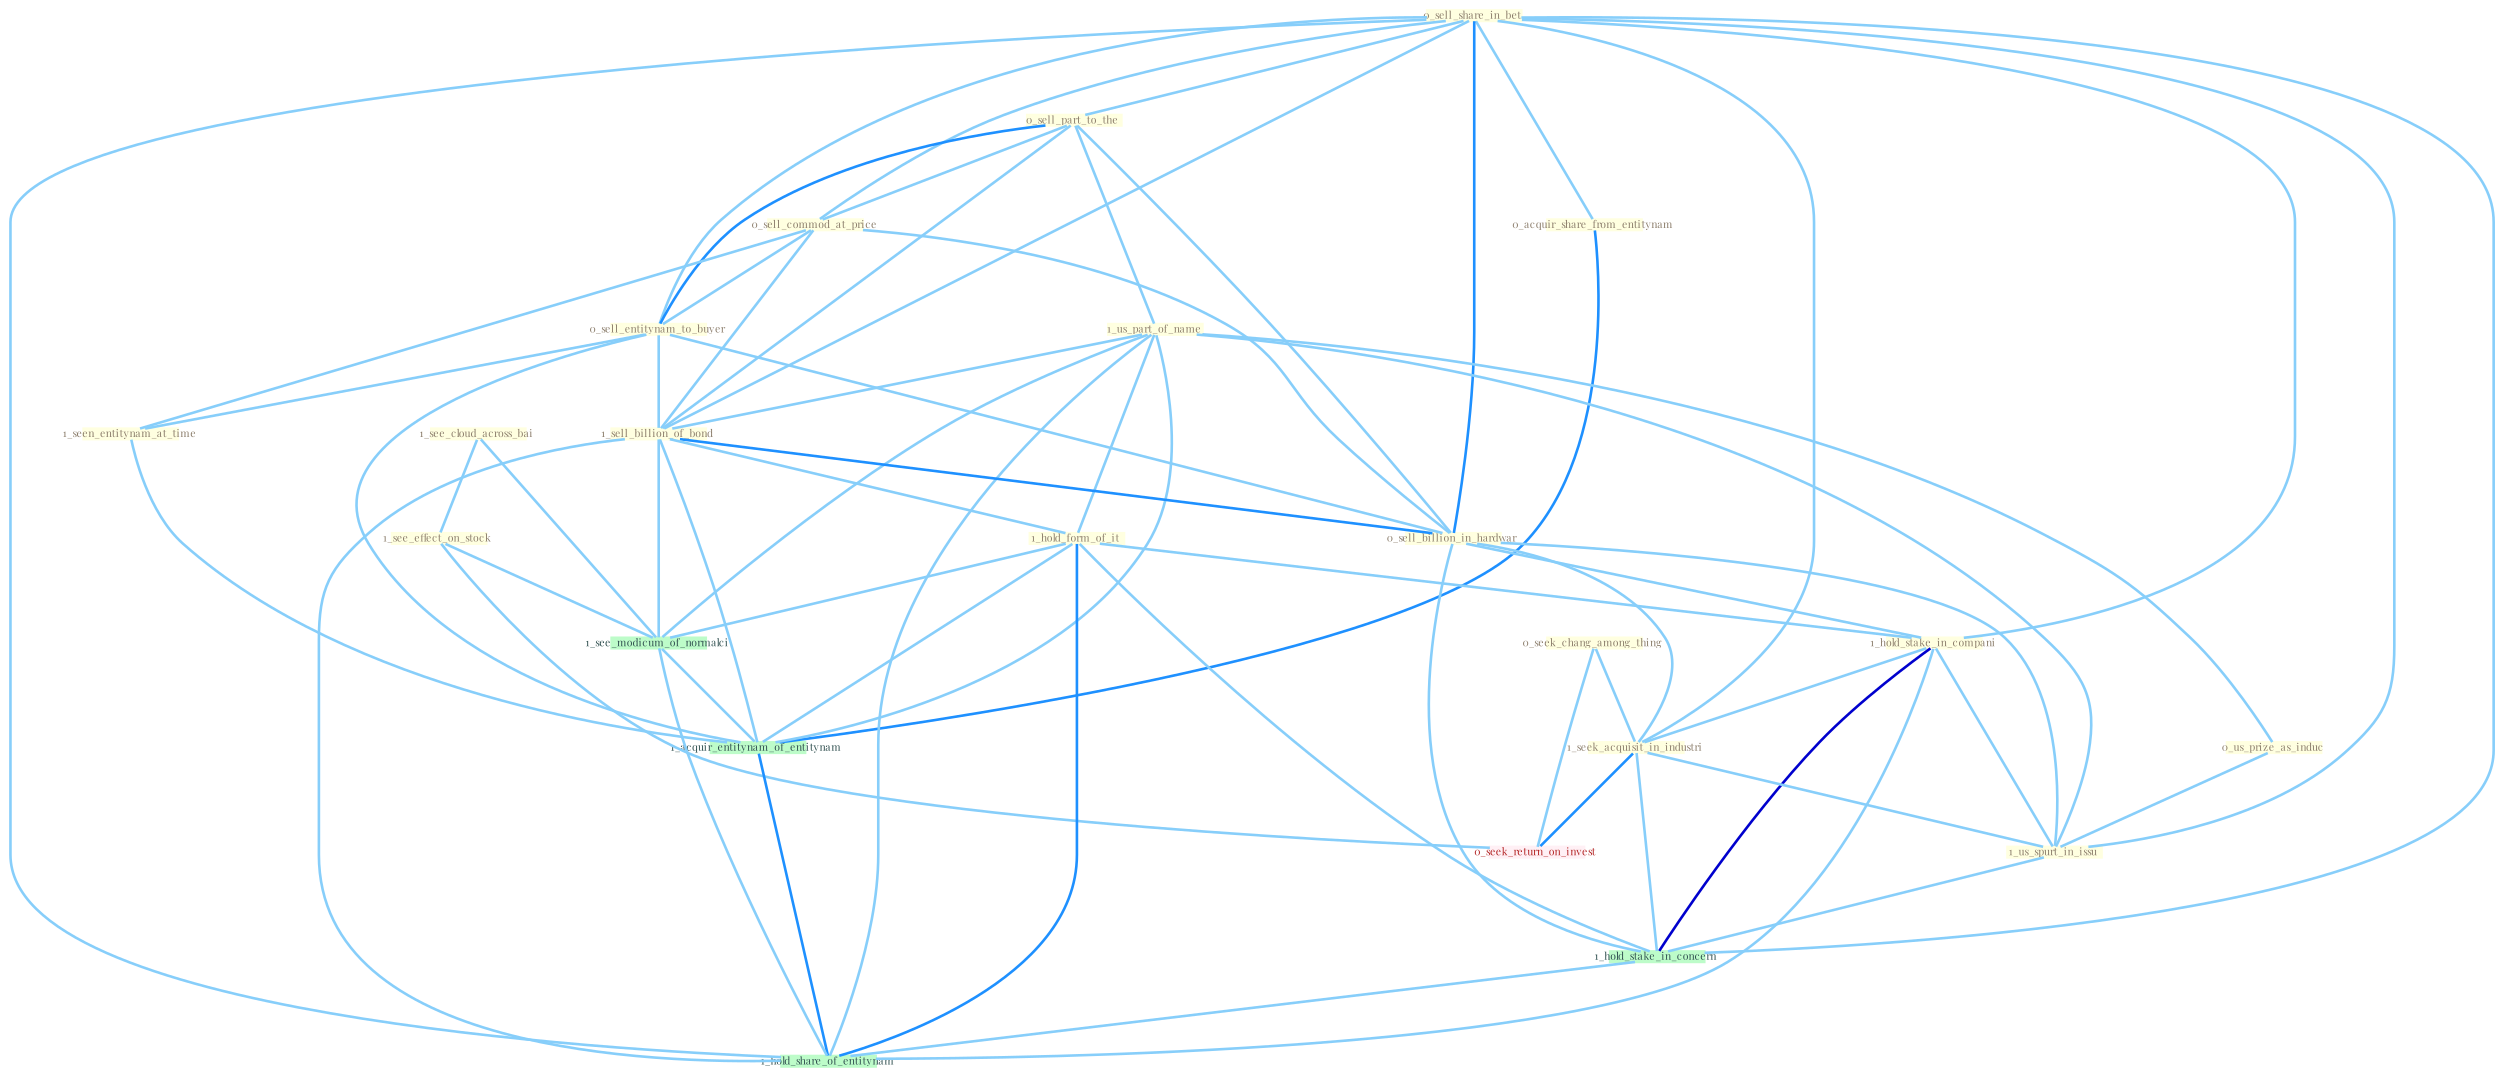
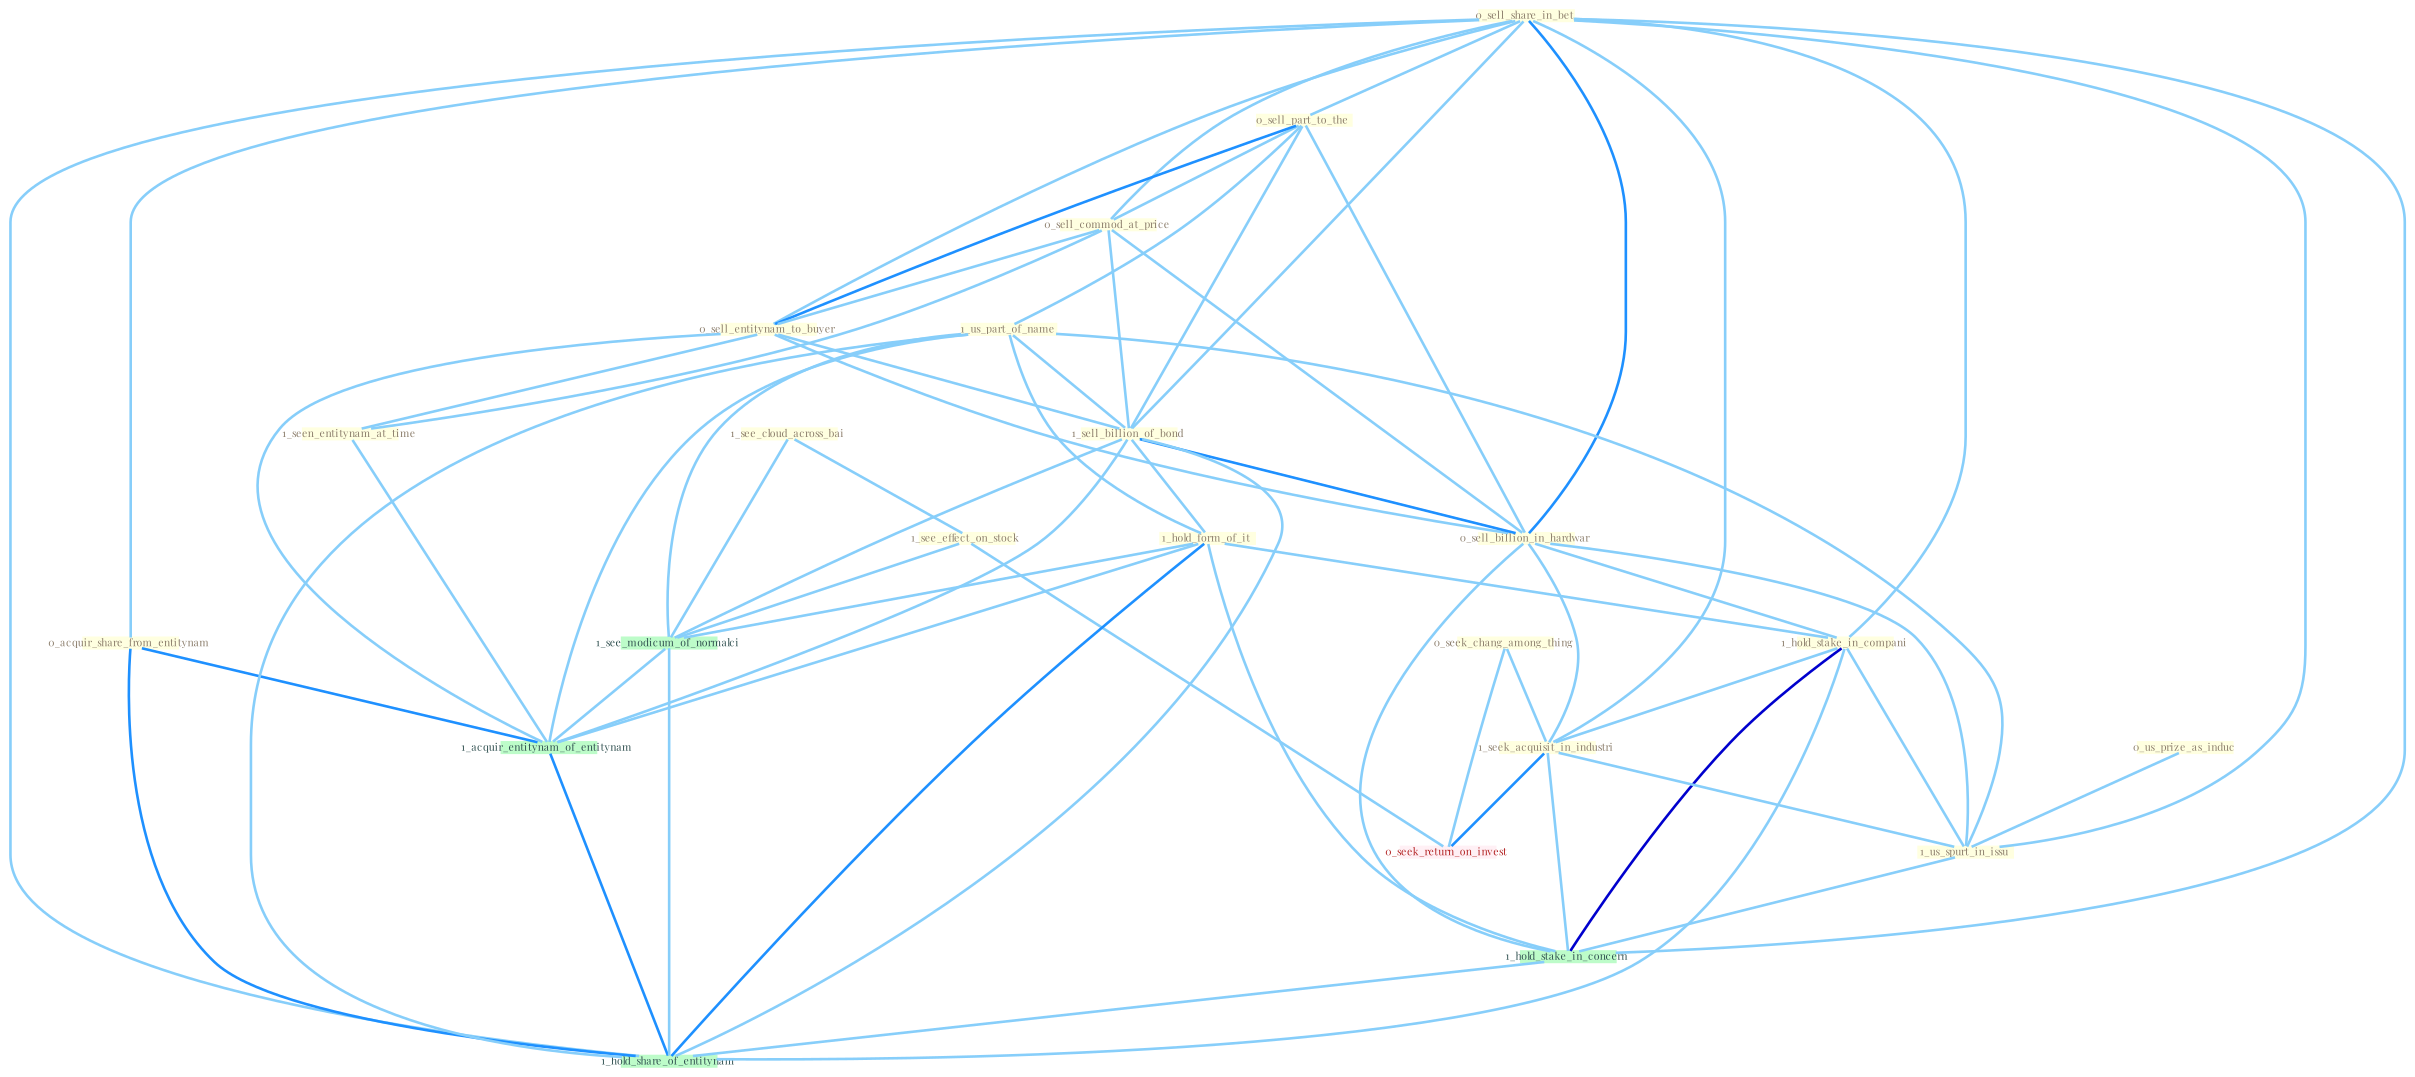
edge "1_us_part_of_name" -- "0_us_prize_as_induc": removed
edge "0_acquir_share_from_entitynam" -- "1_hold_share_of_entitynam": added
